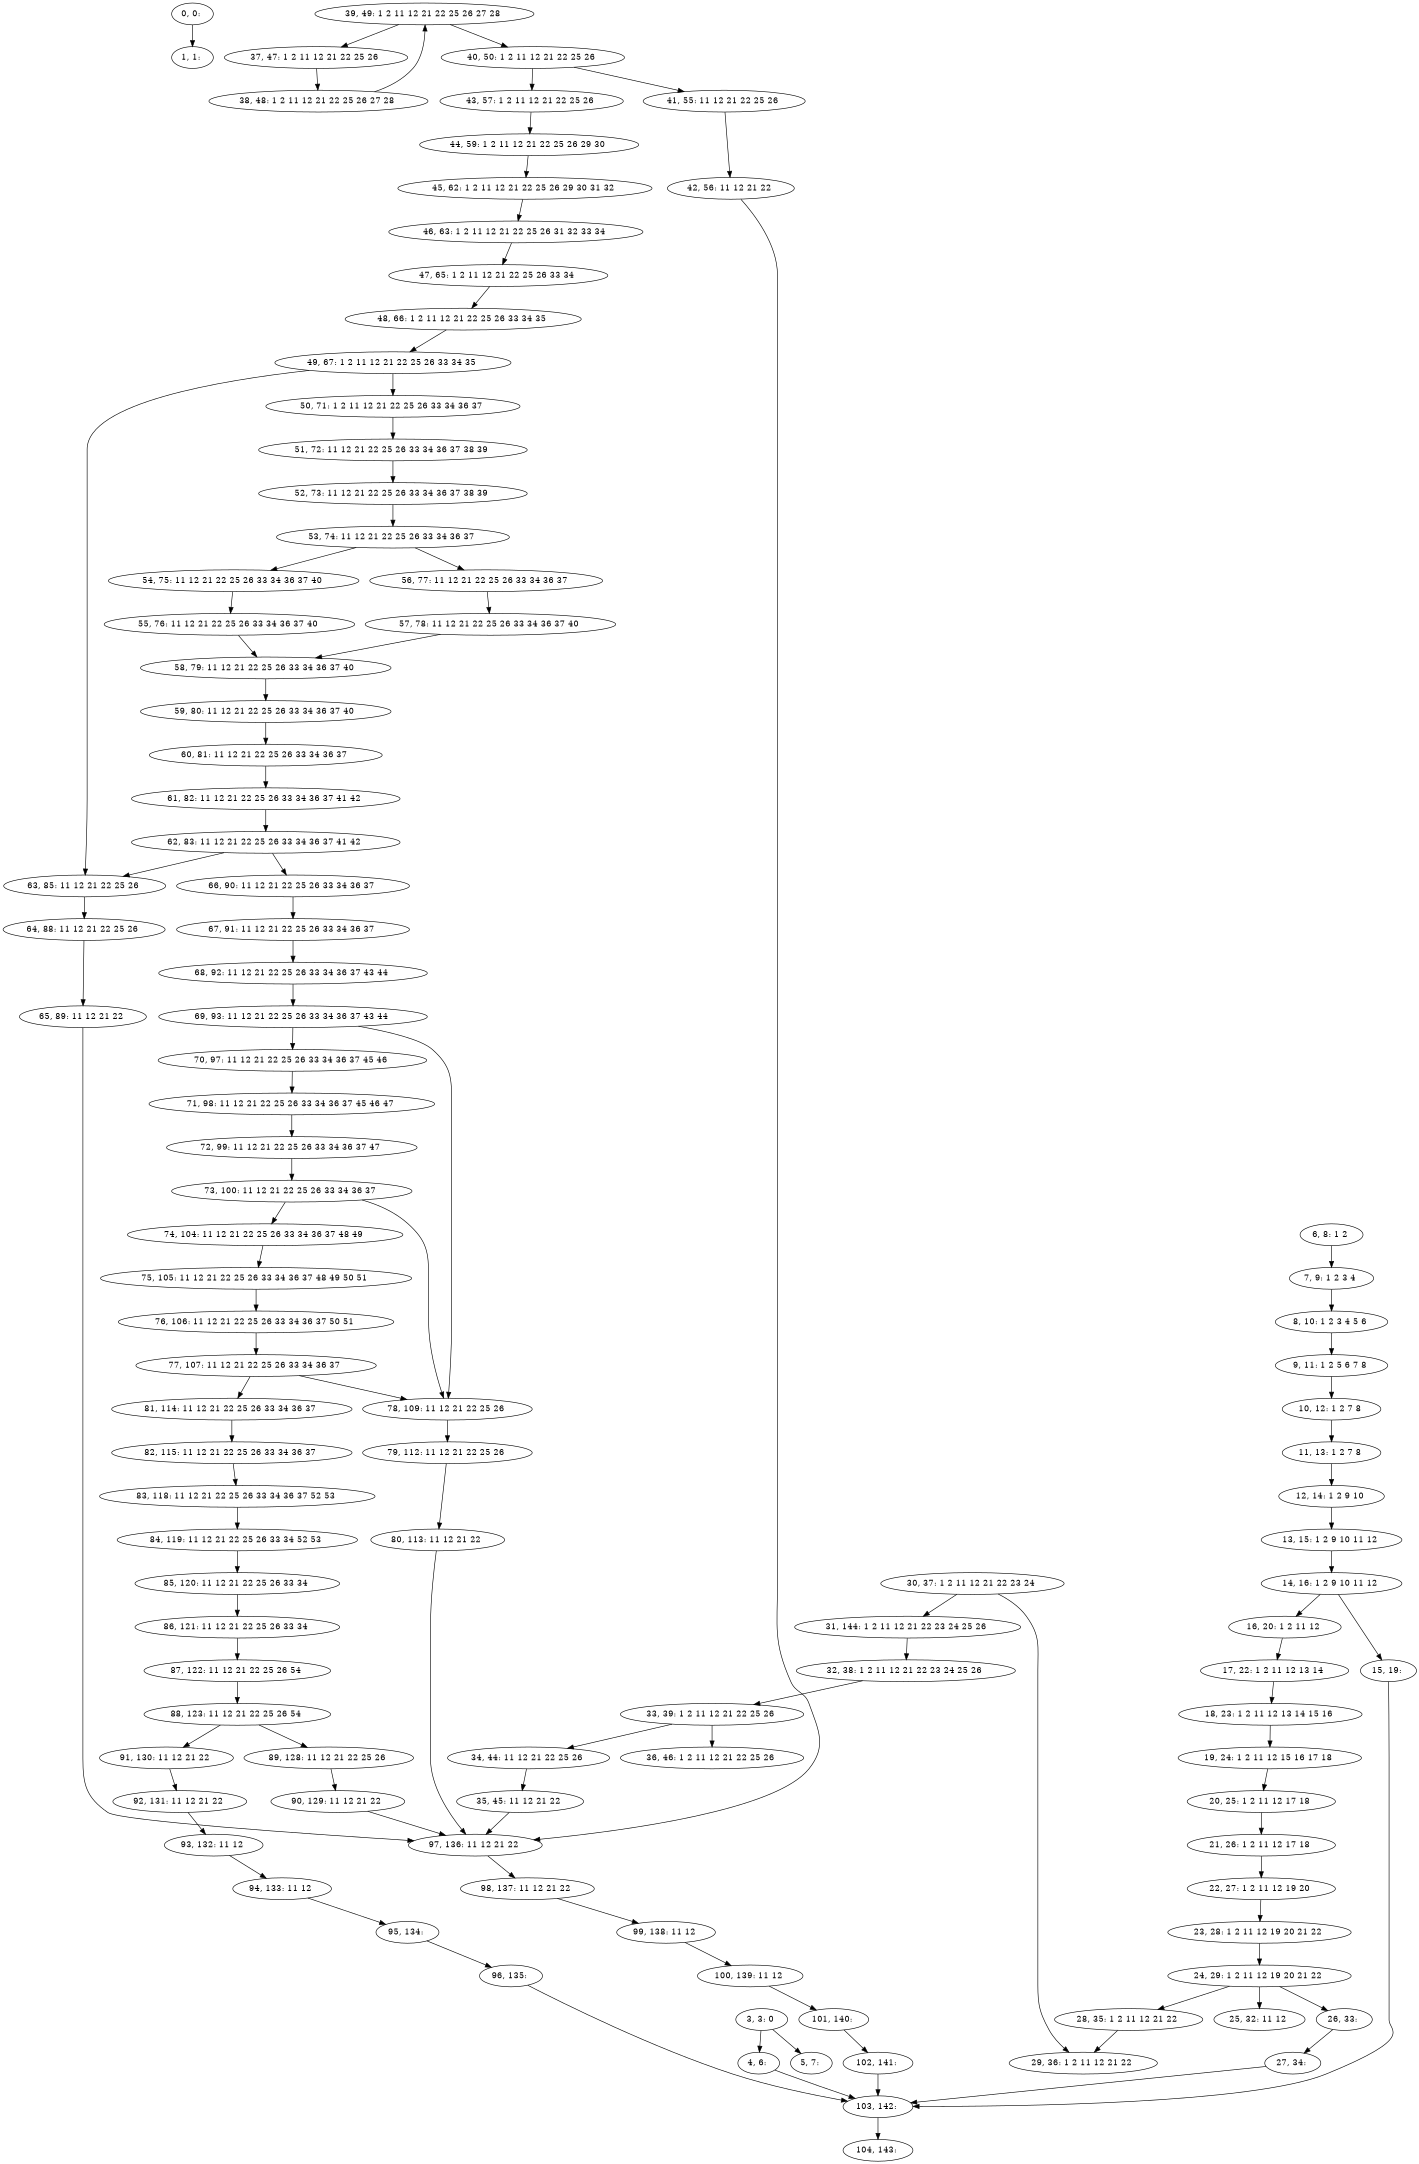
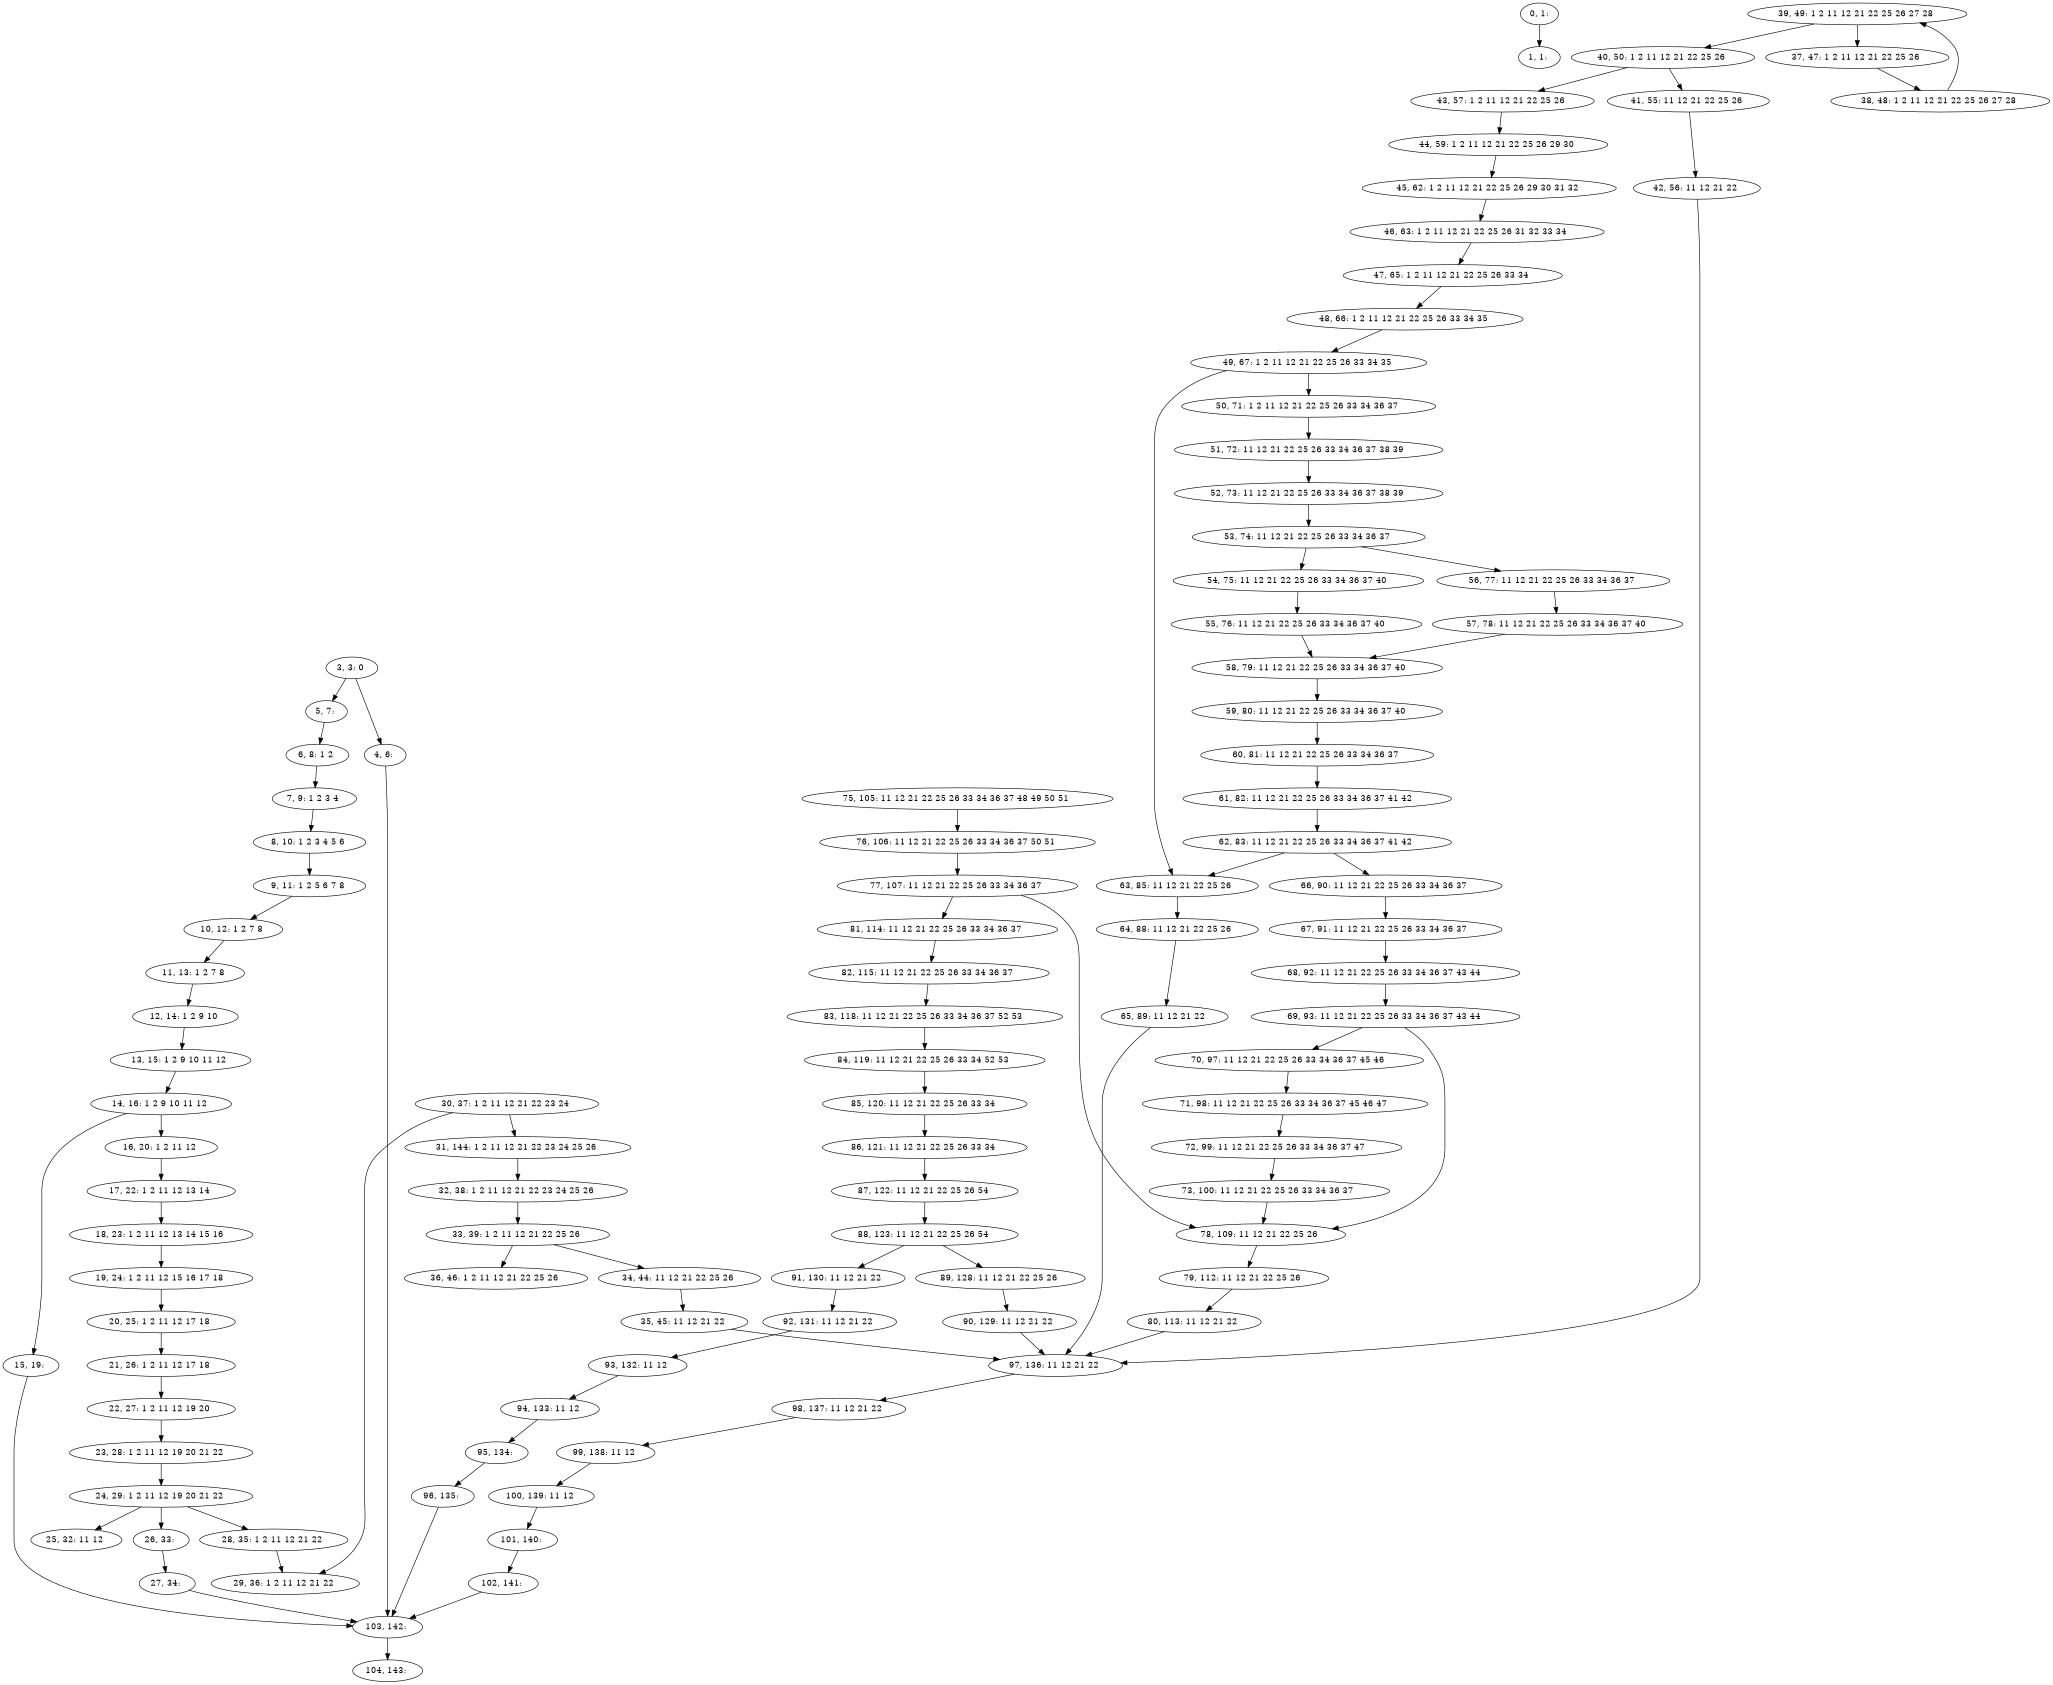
node "0, 0:": label "0, 0:" -> "0, 1:"
edge "5, 7:" -> "6, 8: 1 2": added
node "74, 104: 11 12 21 22 25 26 33 34 36 37 48 49": removed
